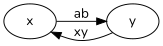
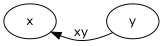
edge "x" -> "y": removed, label "ab"
